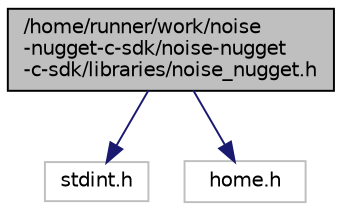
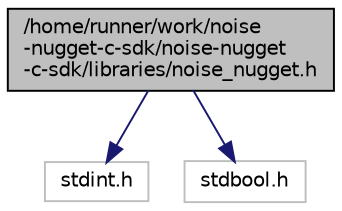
node "home.h": label "home.h" -> "stdbool.h"
